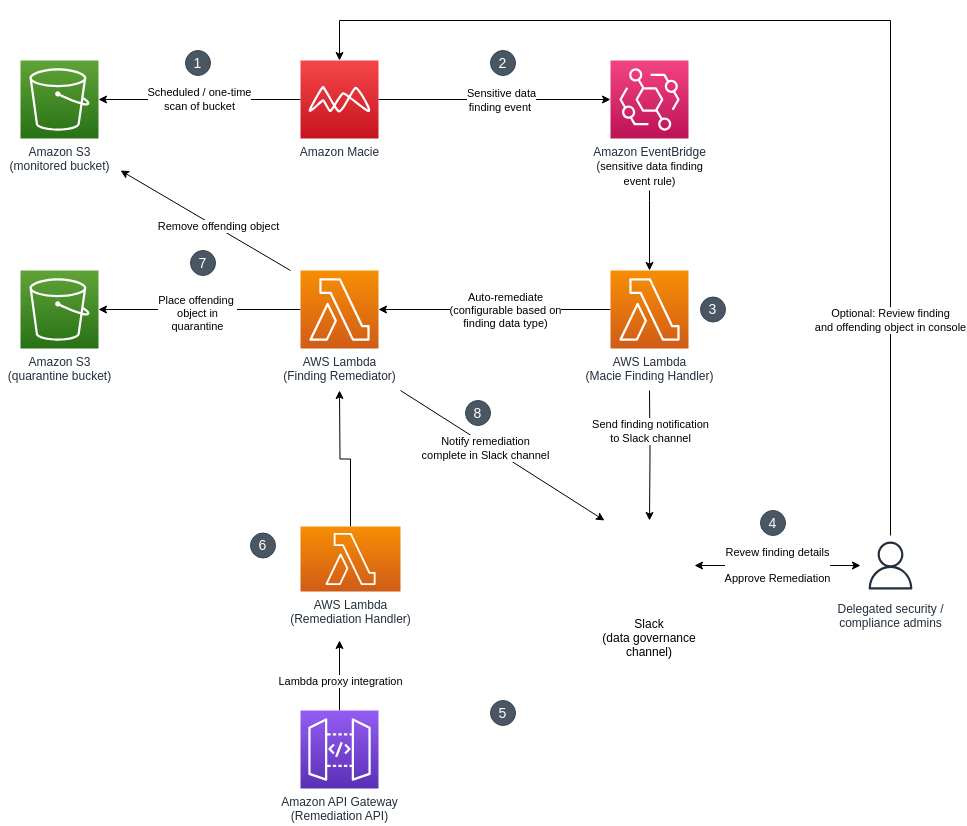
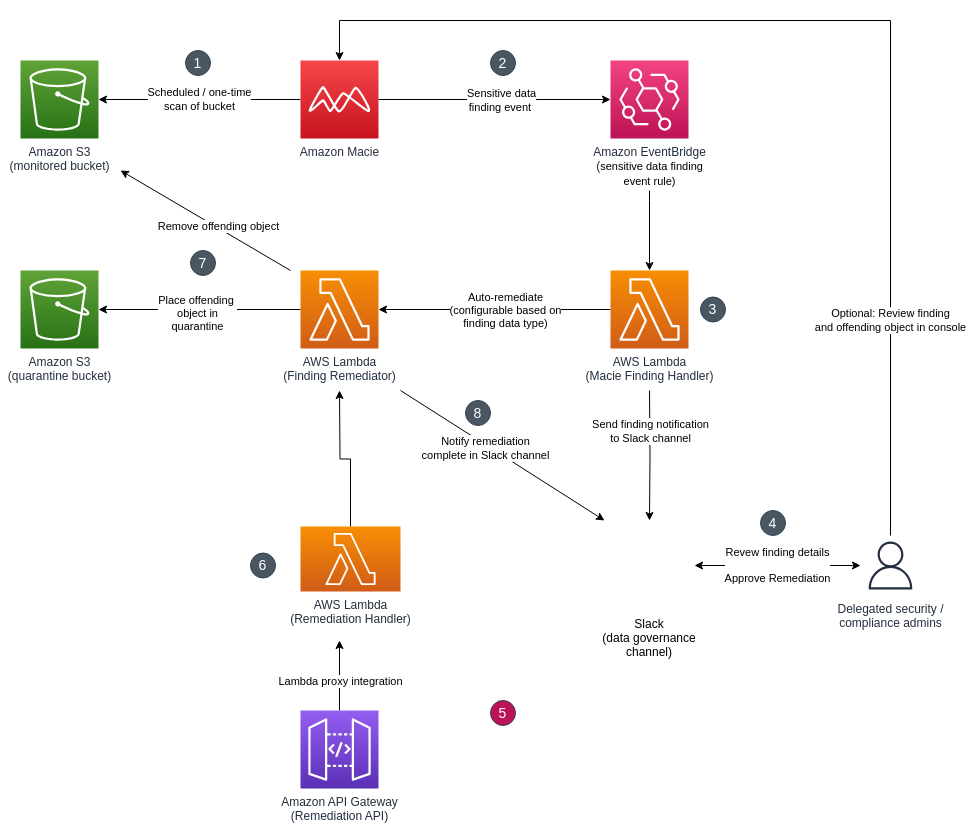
node "6": moved (263, 546) -> (263, 566)
node "5": fillcolor #4a5763 -> #bc1356
